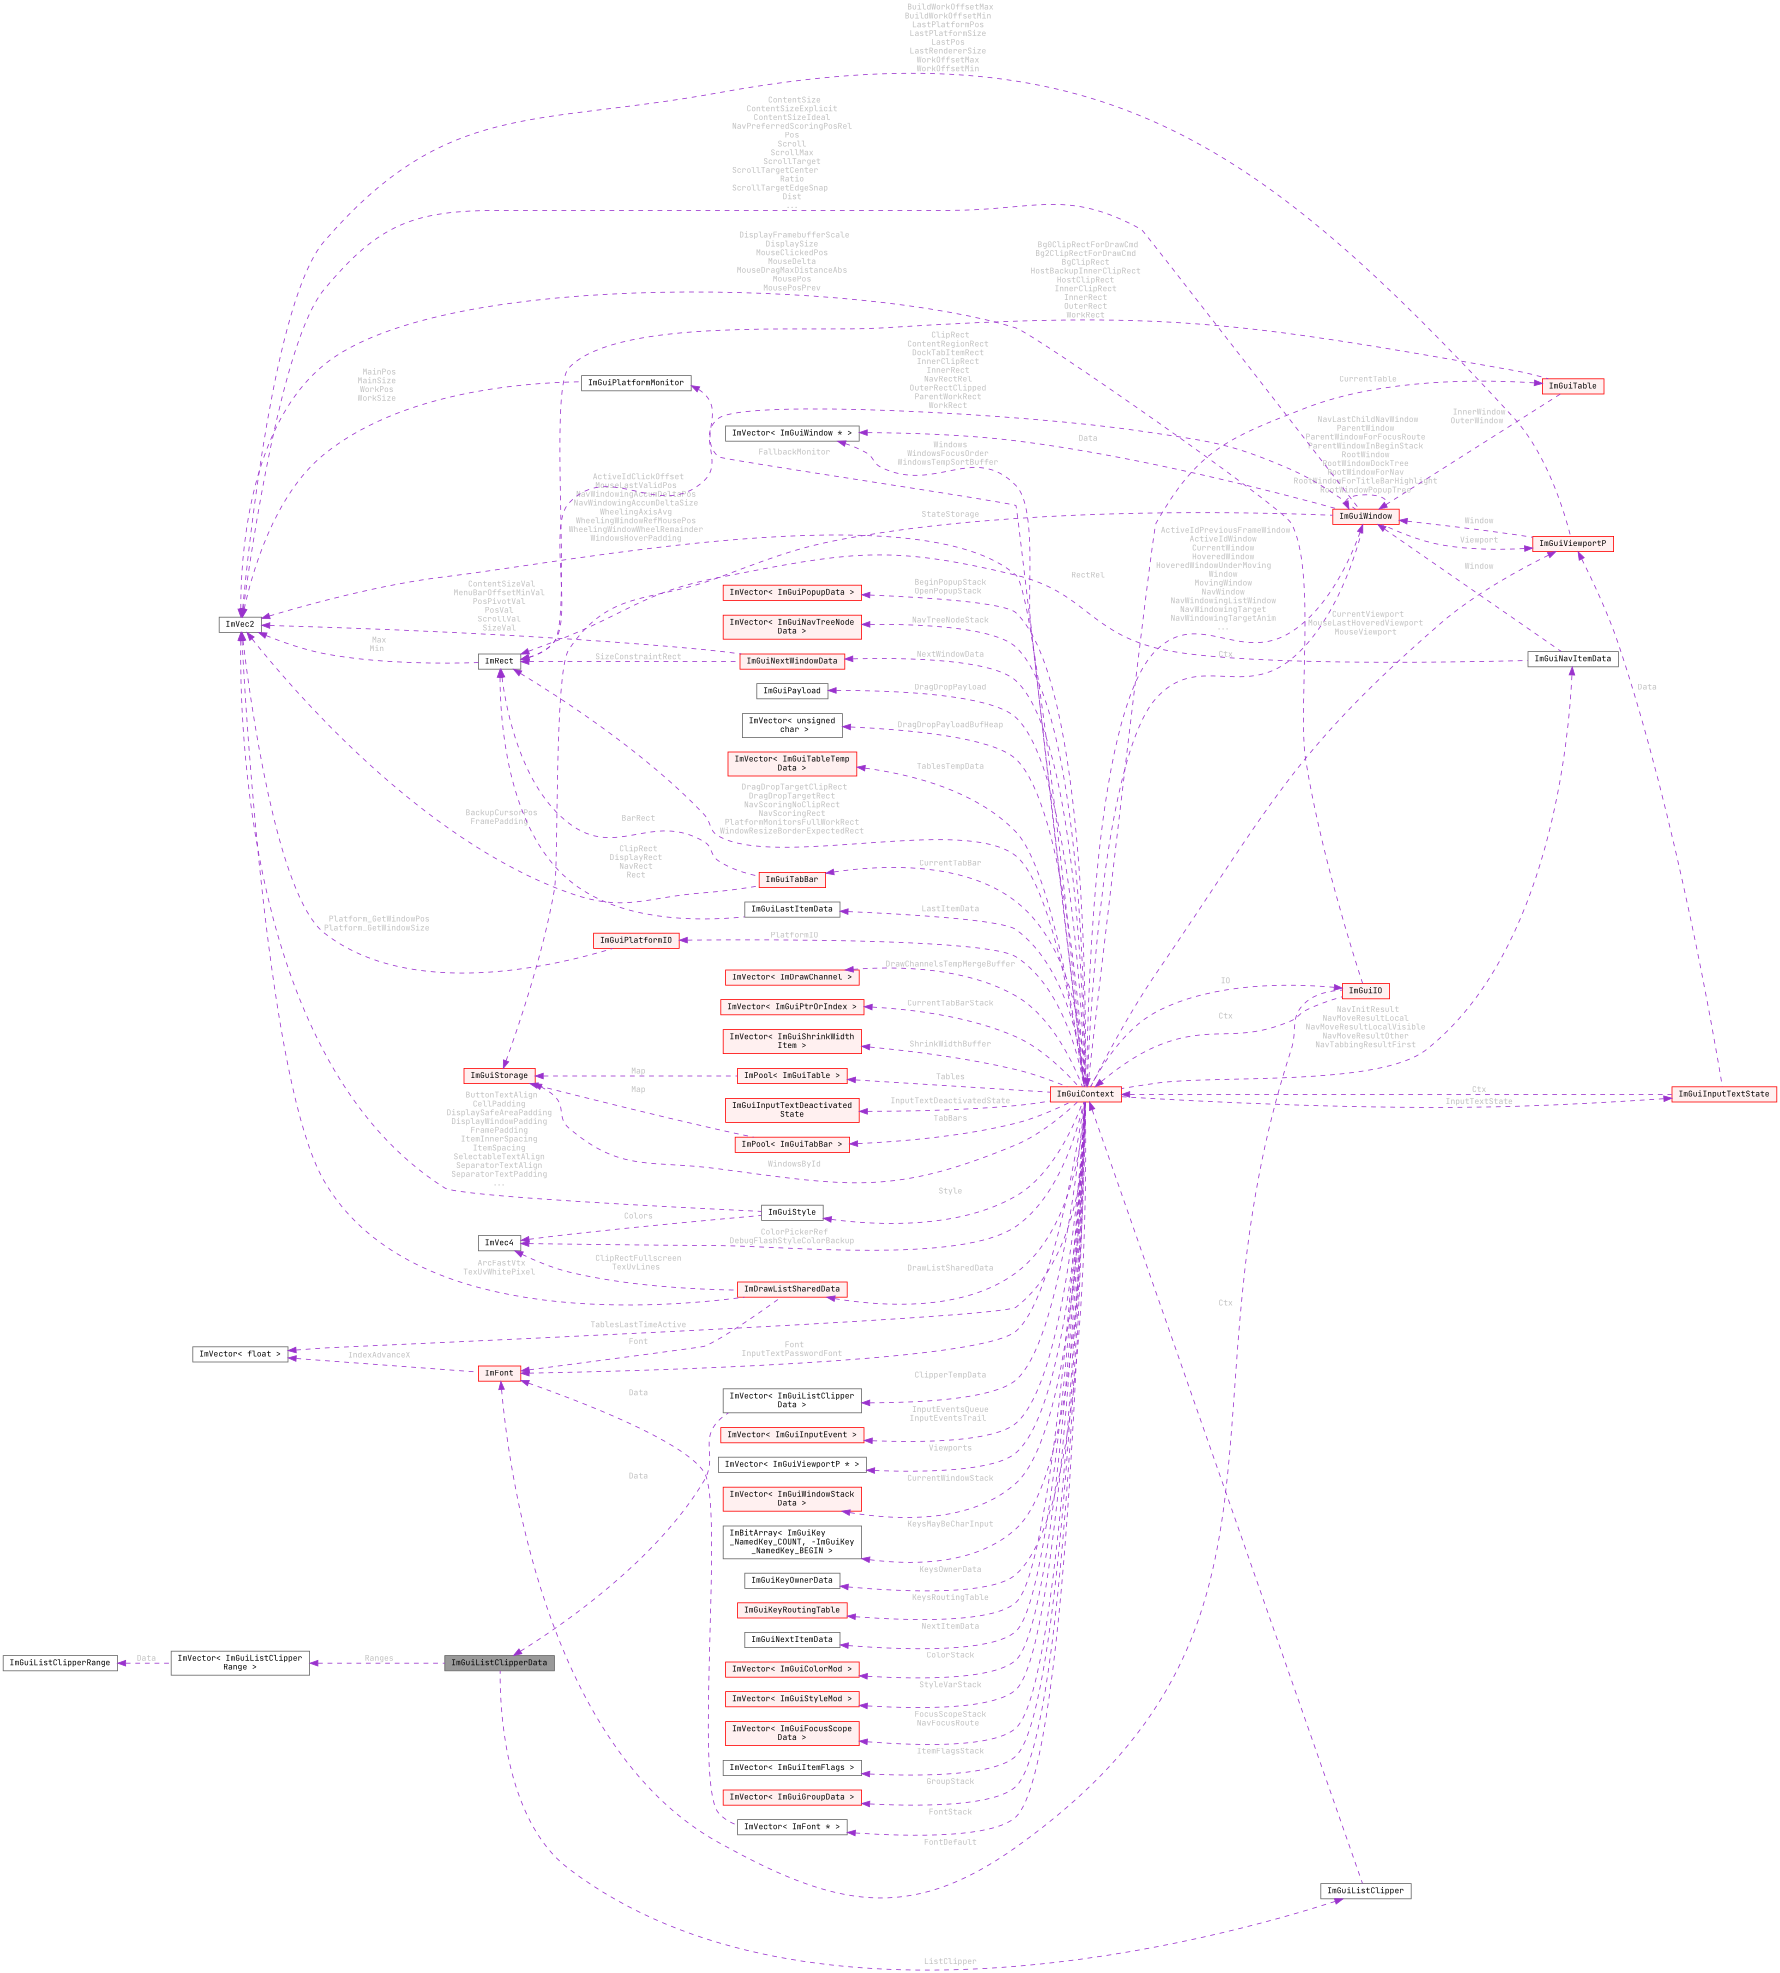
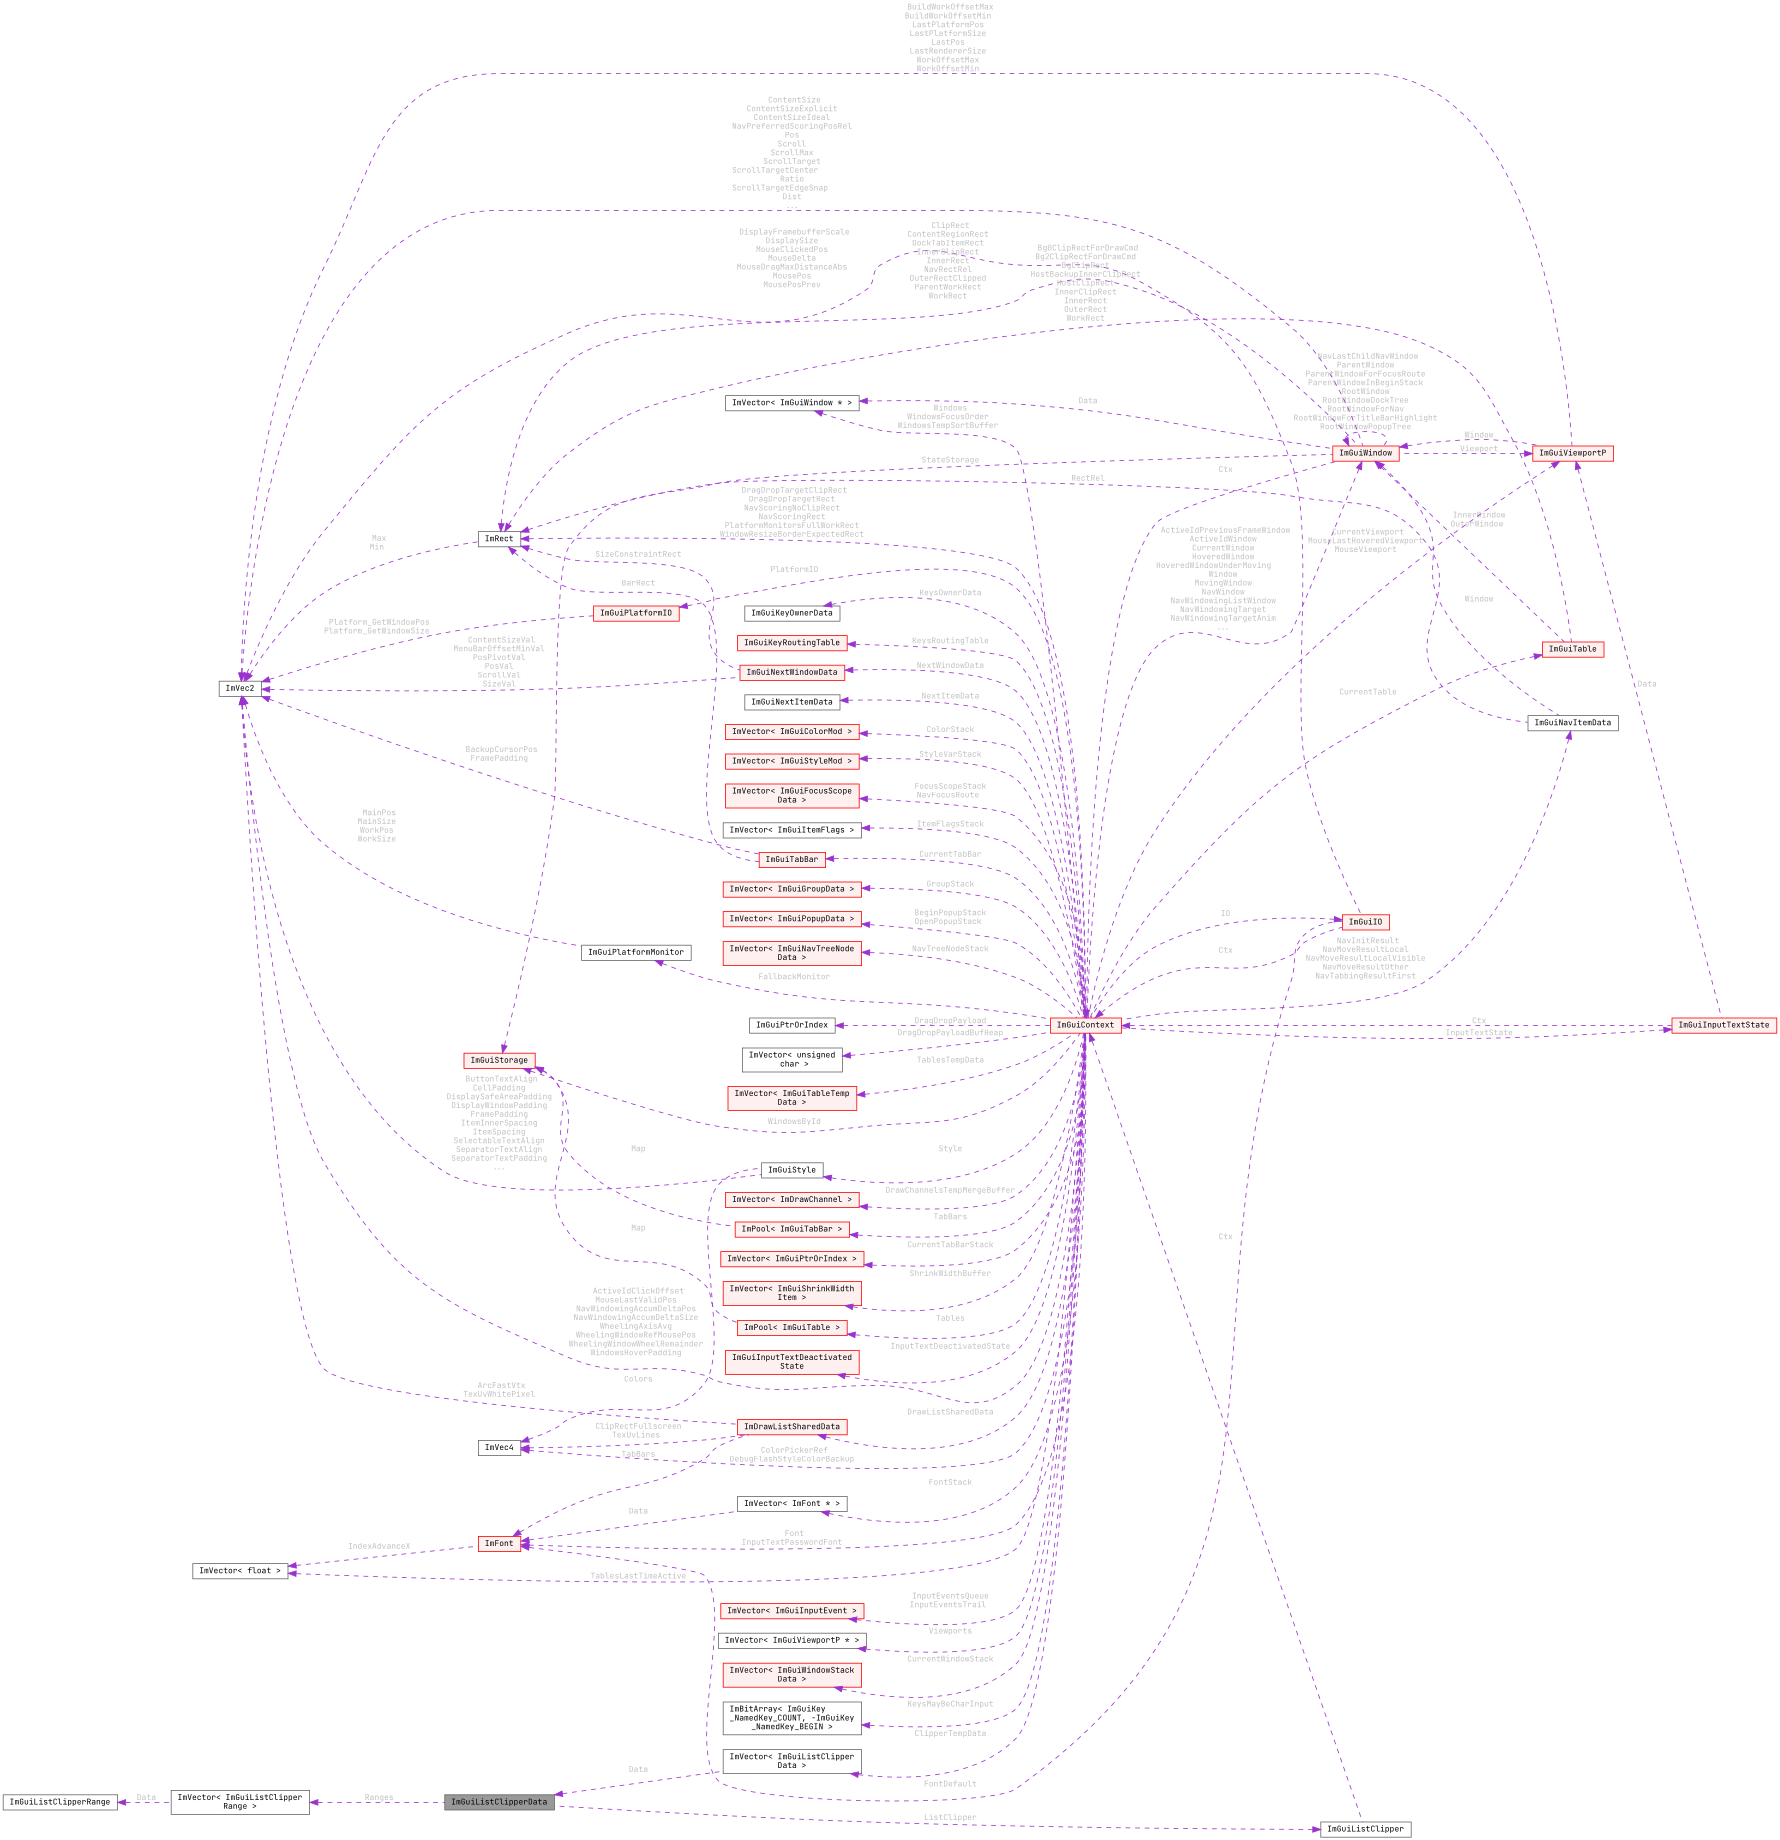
node "ImGuiPayload": label "ImGuiPayload" -> "ImGuiPtrOrIndex"
node "ImGuiLastItemData": removed
edge "ImDrawListSharedData" -> "ImFont": label " Font" -> " TabBars"
